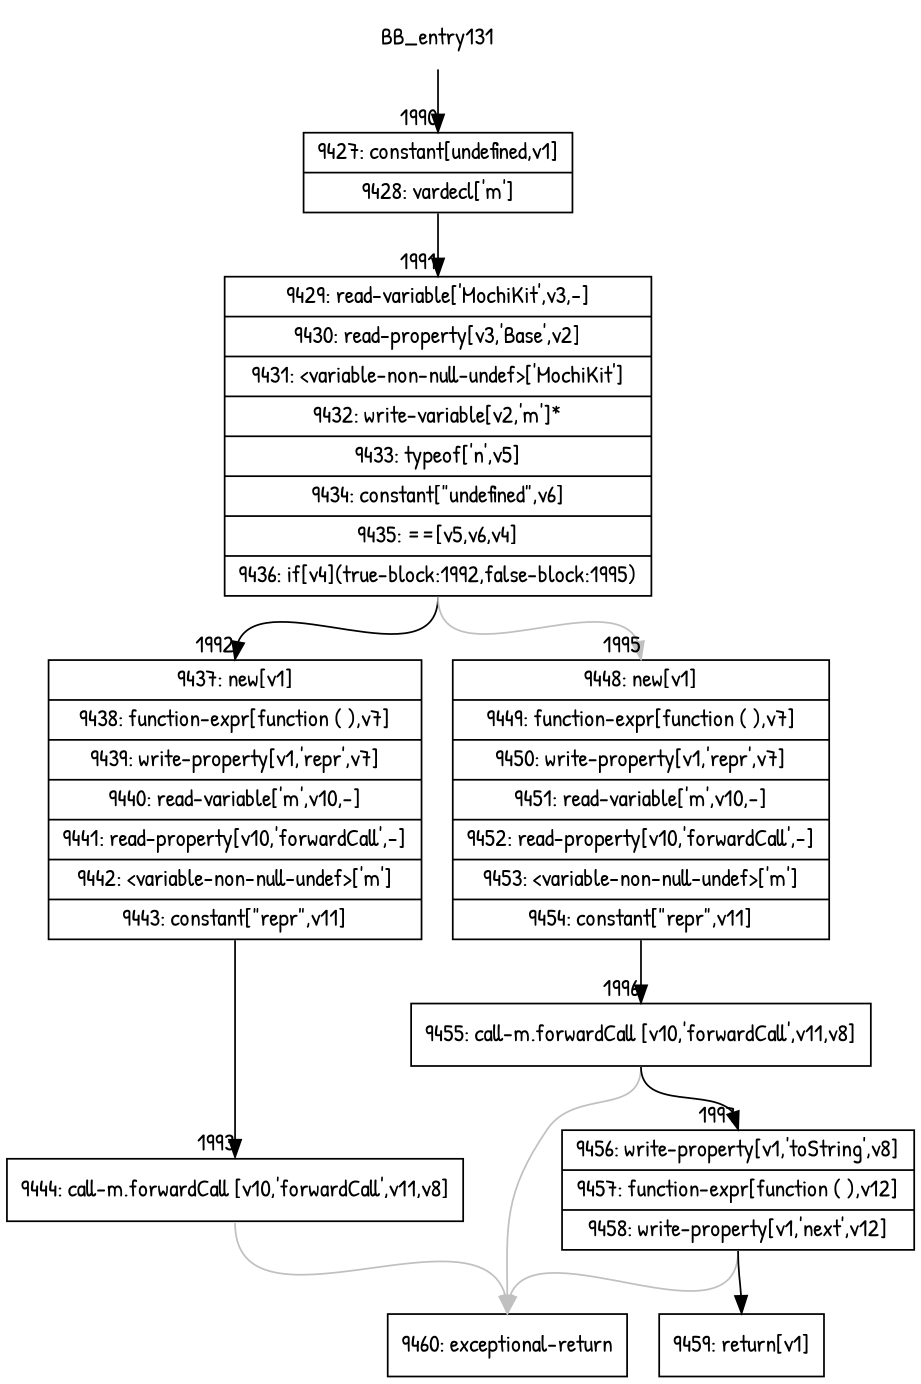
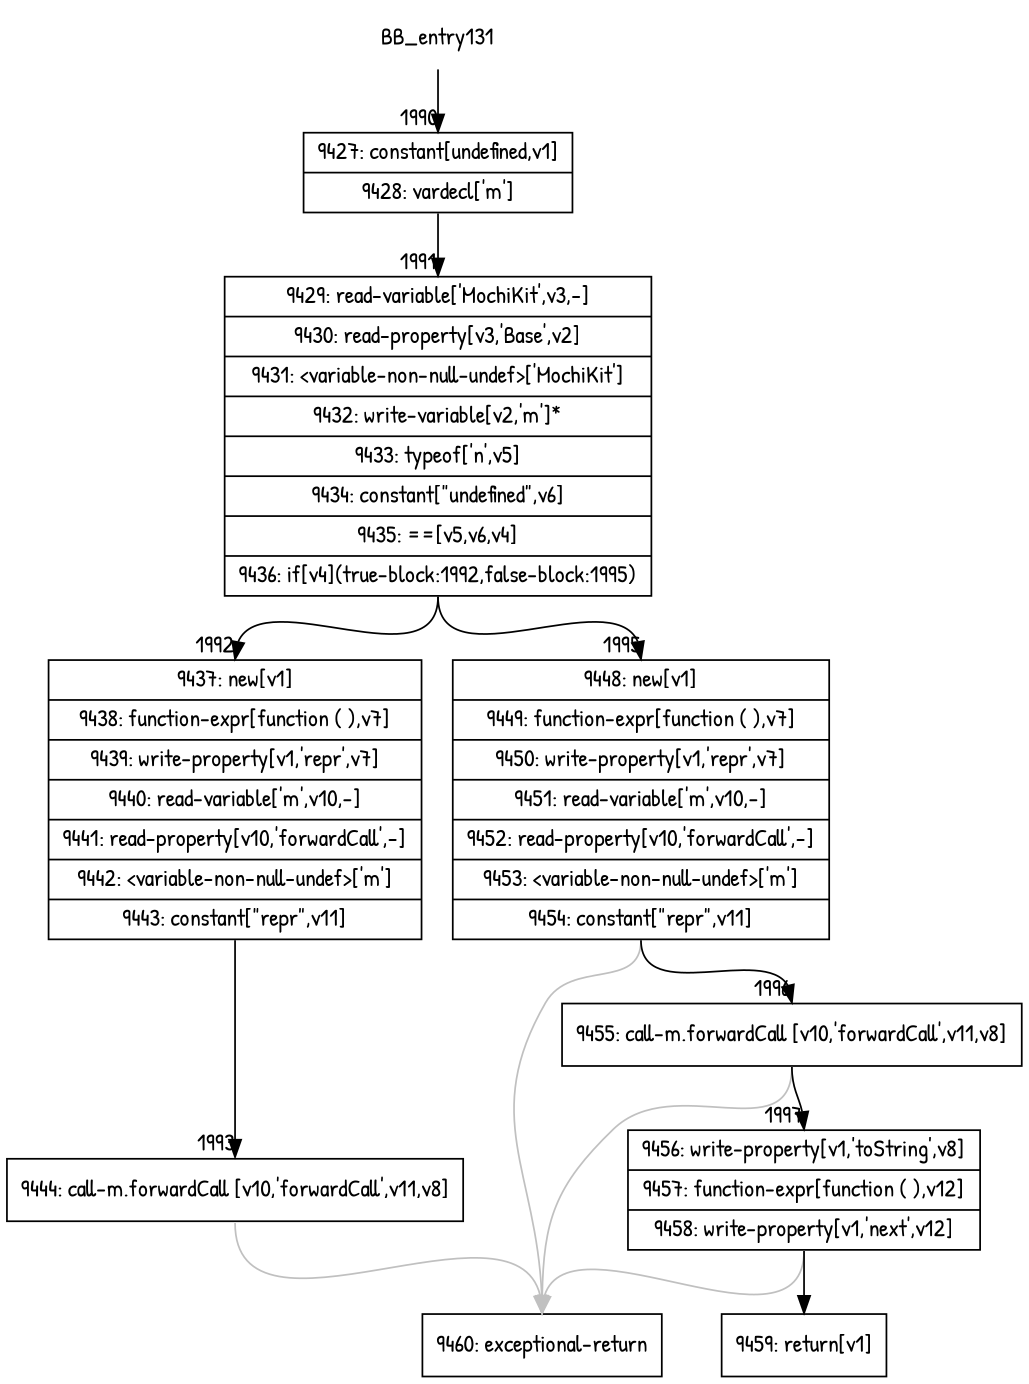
edge "9429: read-variable['MochiKit',v3,-]" -> "9448: new[v1]": color gray -> black
edge "9448: new[v1]" -> "9460: exceptional-return": added
